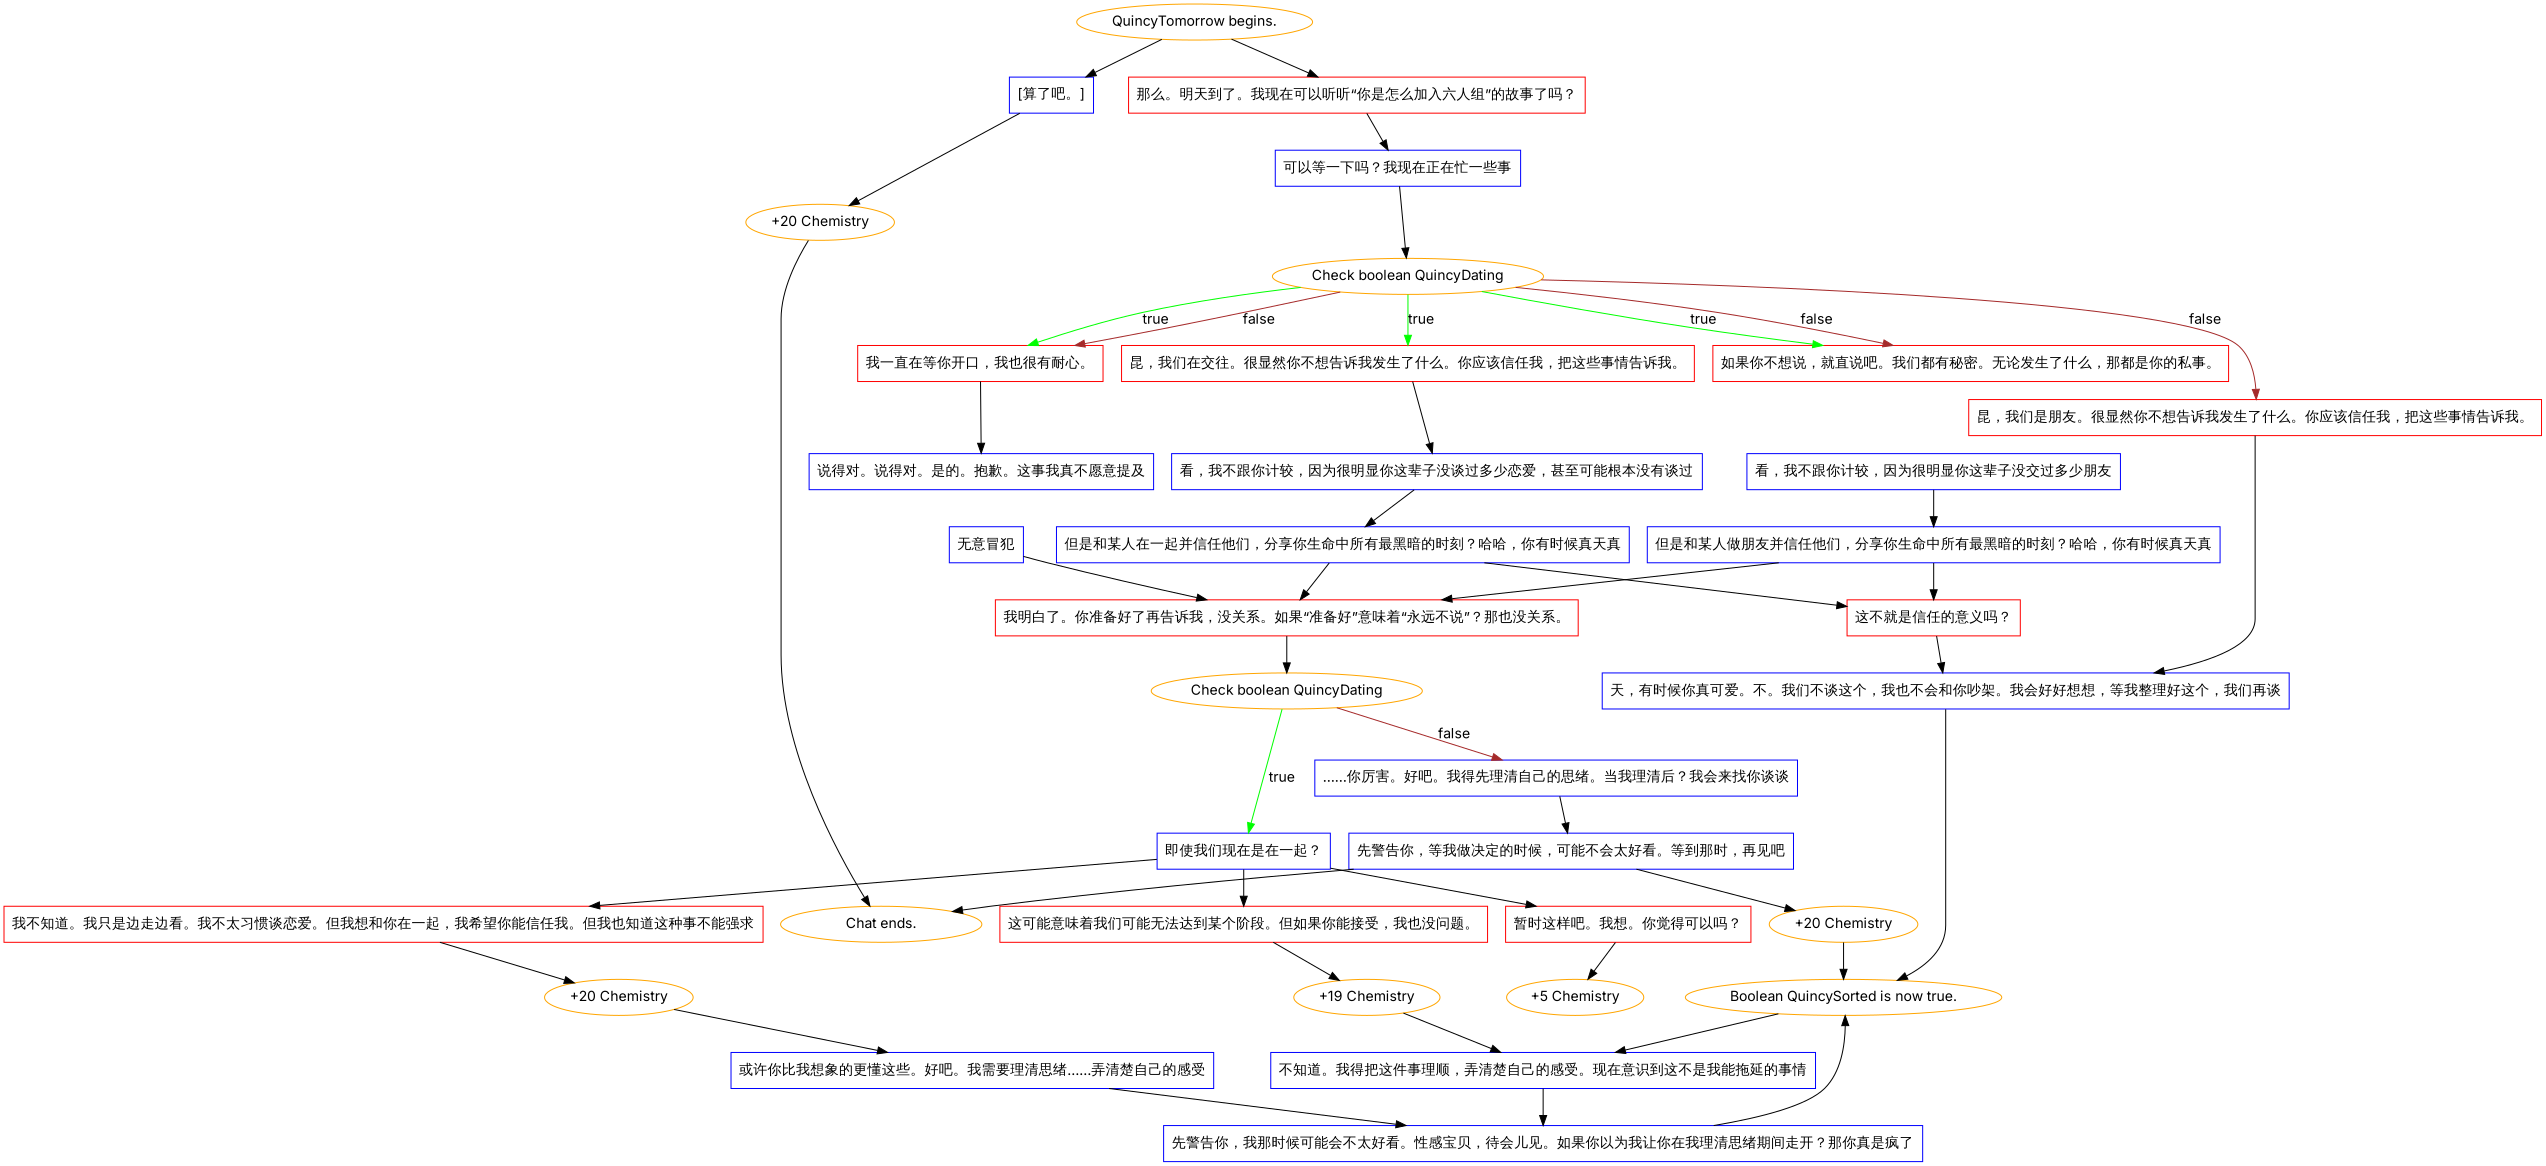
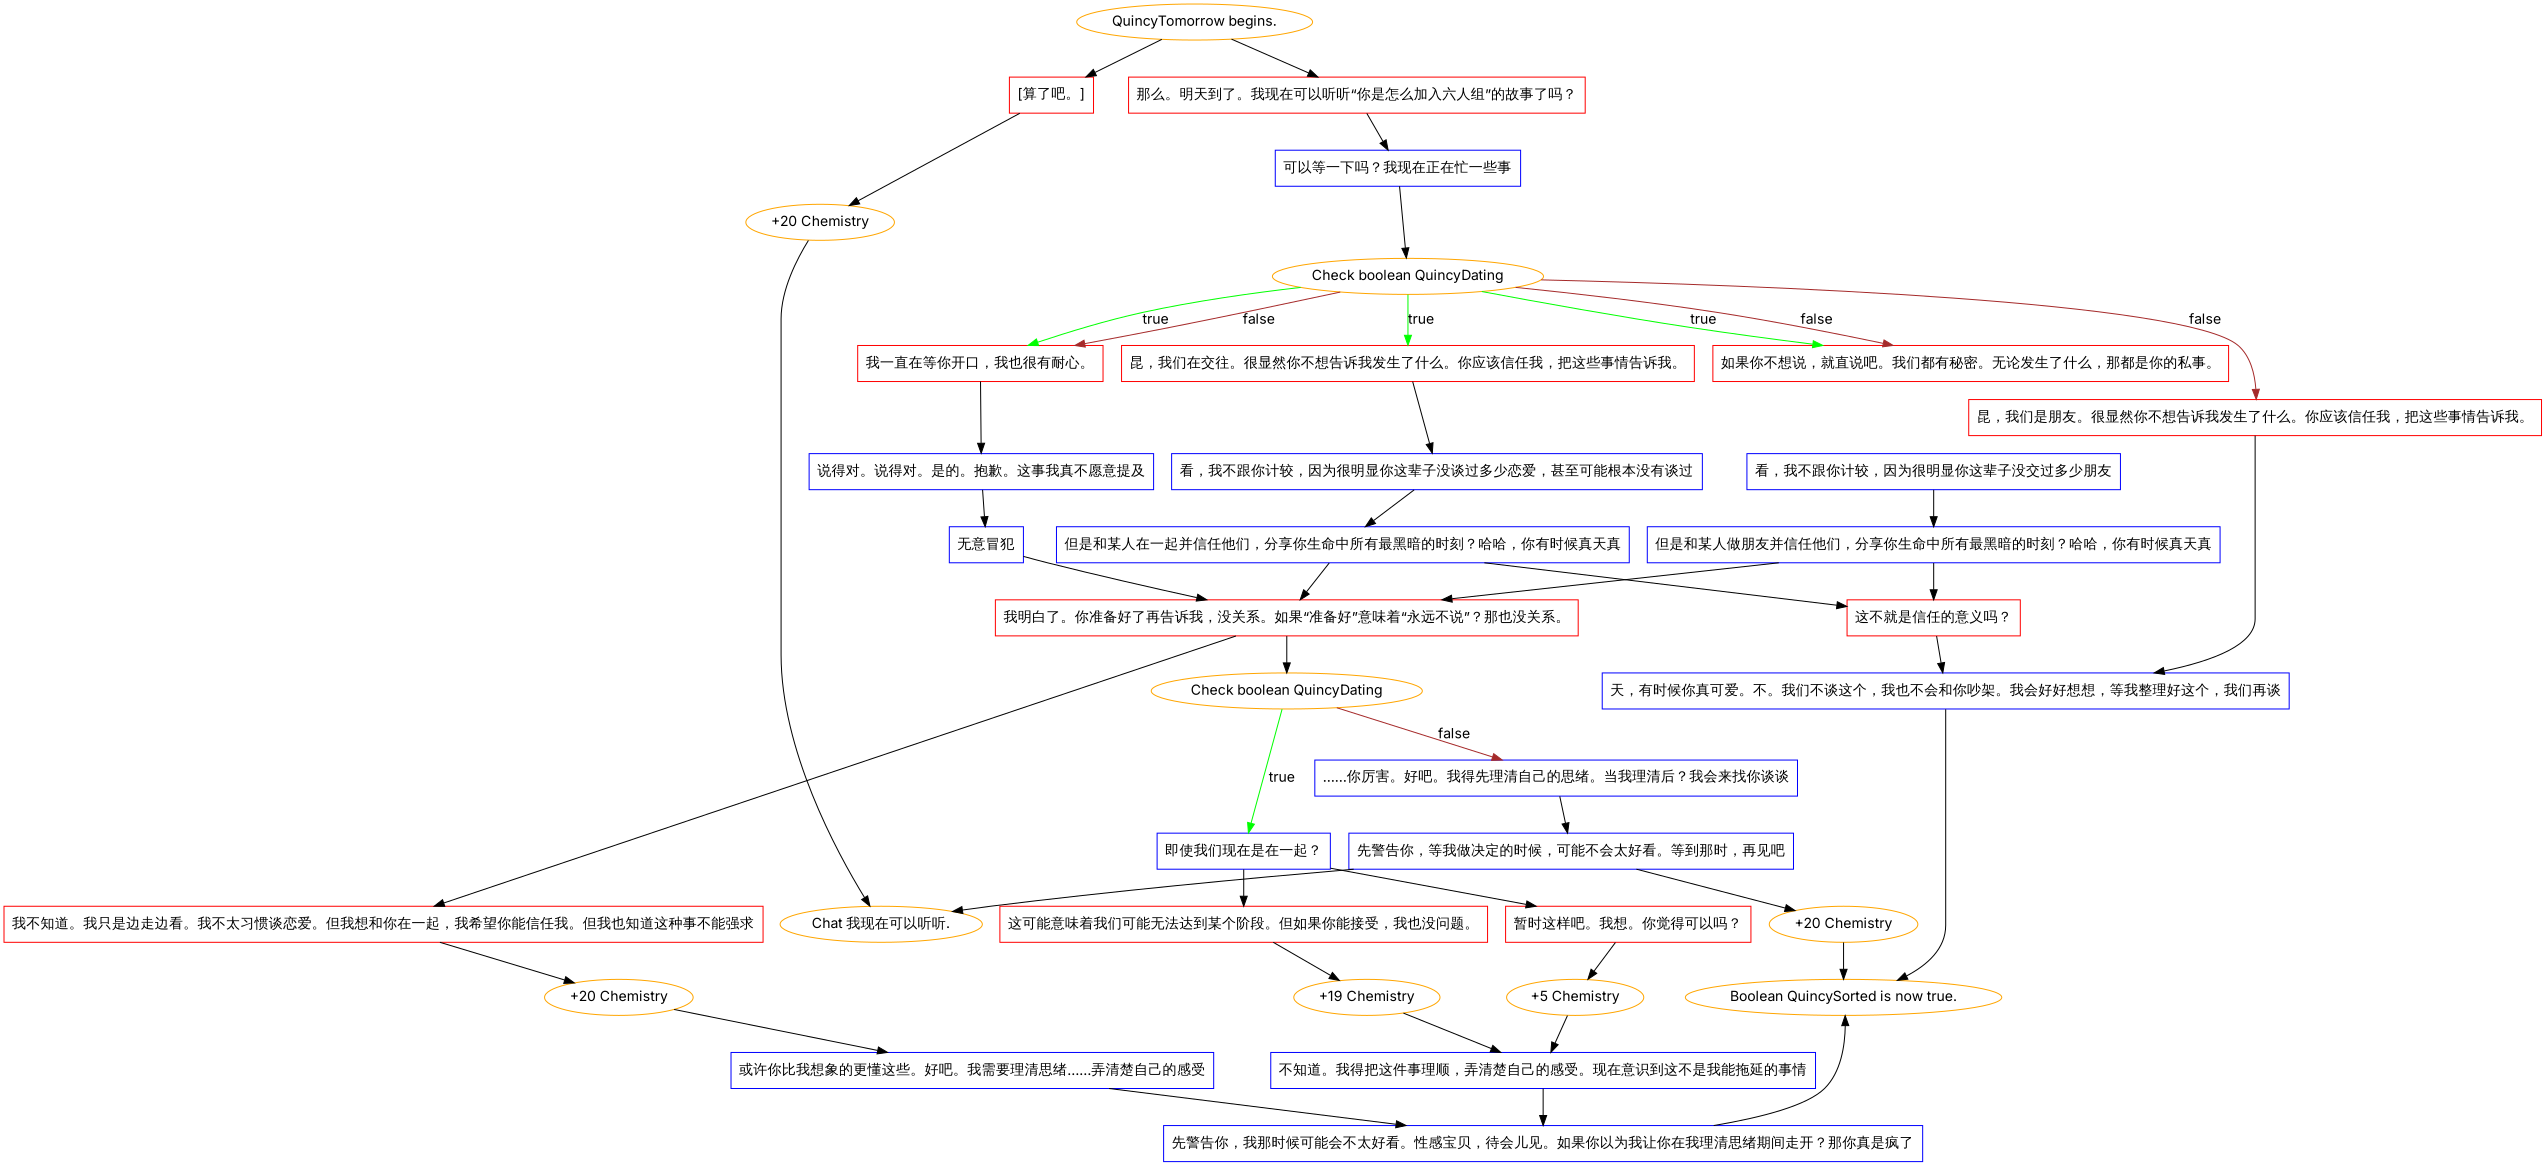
node "[算了吧。]": color blue -> red
edge "说得对。说得对。是的。抱歉。这事我真不愿意提及" -> "无意冒犯": added
edge "即使我们现在是在一起？" -> "我不知道。我只是边走边看。我不太习惯谈恋爱。但我想和你在一起，我希望你能信任我。但我也知道这种事不能强求": now "我明白了。你准备好了再告诉我，没关系。如果“准备好”意味着“永远不说”？那也没关系。" -> "我不知道。我只是边走边看。我不太习惯谈恋爱。但我想和你在一起，我希望你能信任我。但我也知道这种事不能强求"
node "Chat ends.": label "Chat ends." -> "Chat 我现在可以听听."
edge "Boolean QuincySorted is now true." -> "不知道。我得把这件事理顺，弄清楚自己的感受。现在意识到这不是我能拖延的事情": now "+5 Chemistry" -> "不知道。我得把这件事理顺，弄清楚自己的感受。现在意识到这不是我能拖延的事情"
